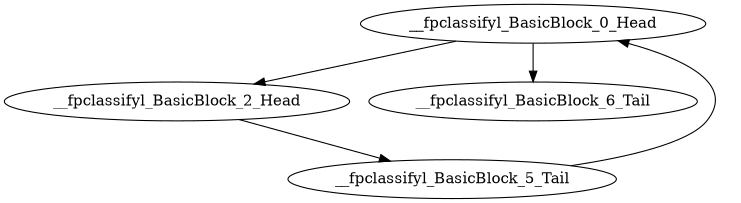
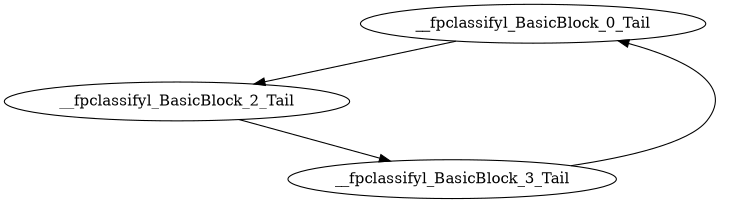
node "__fpclassifyl_BasicBlock_0_Head": label "__fpclassifyl_BasicBlock_0_Head" -> "__fpclassifyl_BasicBlock_0_Tail"
node "__fpclassifyl_BasicBlock_2_Head": label "__fpclassifyl_BasicBlock_2_Head" -> "__fpclassifyl_BasicBlock_2_Tail"
node "__fpclassifyl_BasicBlock_6_Tail": removed
node "__fpclassifyl_BasicBlock_5_Tail": label "__fpclassifyl_BasicBlock_5_Tail" -> "__fpclassifyl_BasicBlock_3_Tail"
